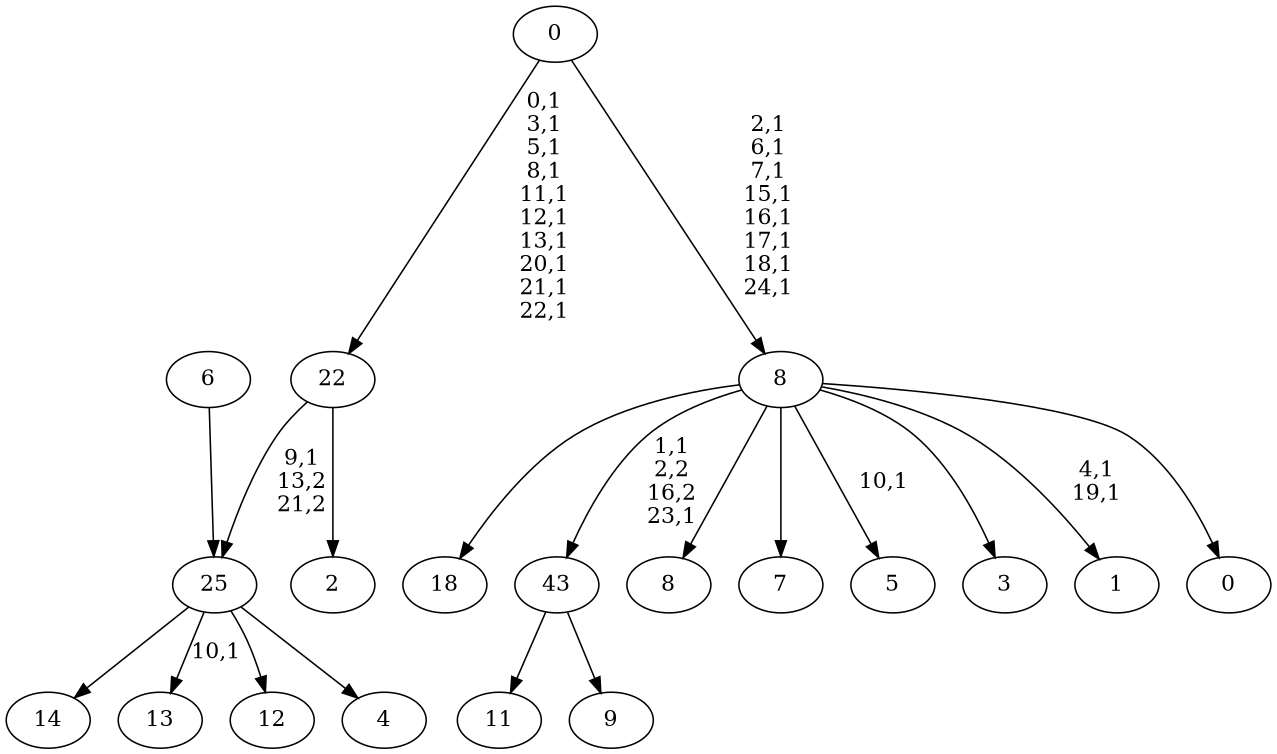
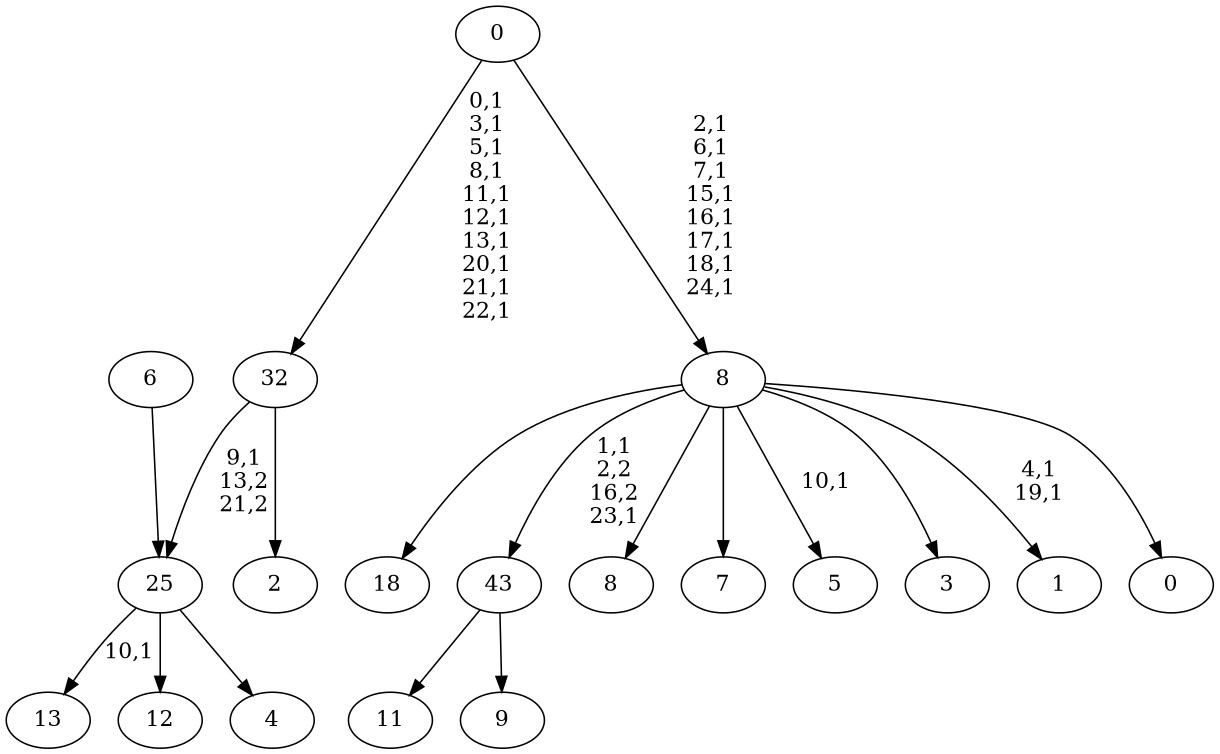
node "22": label "22" -> "32"
node "14": removed
